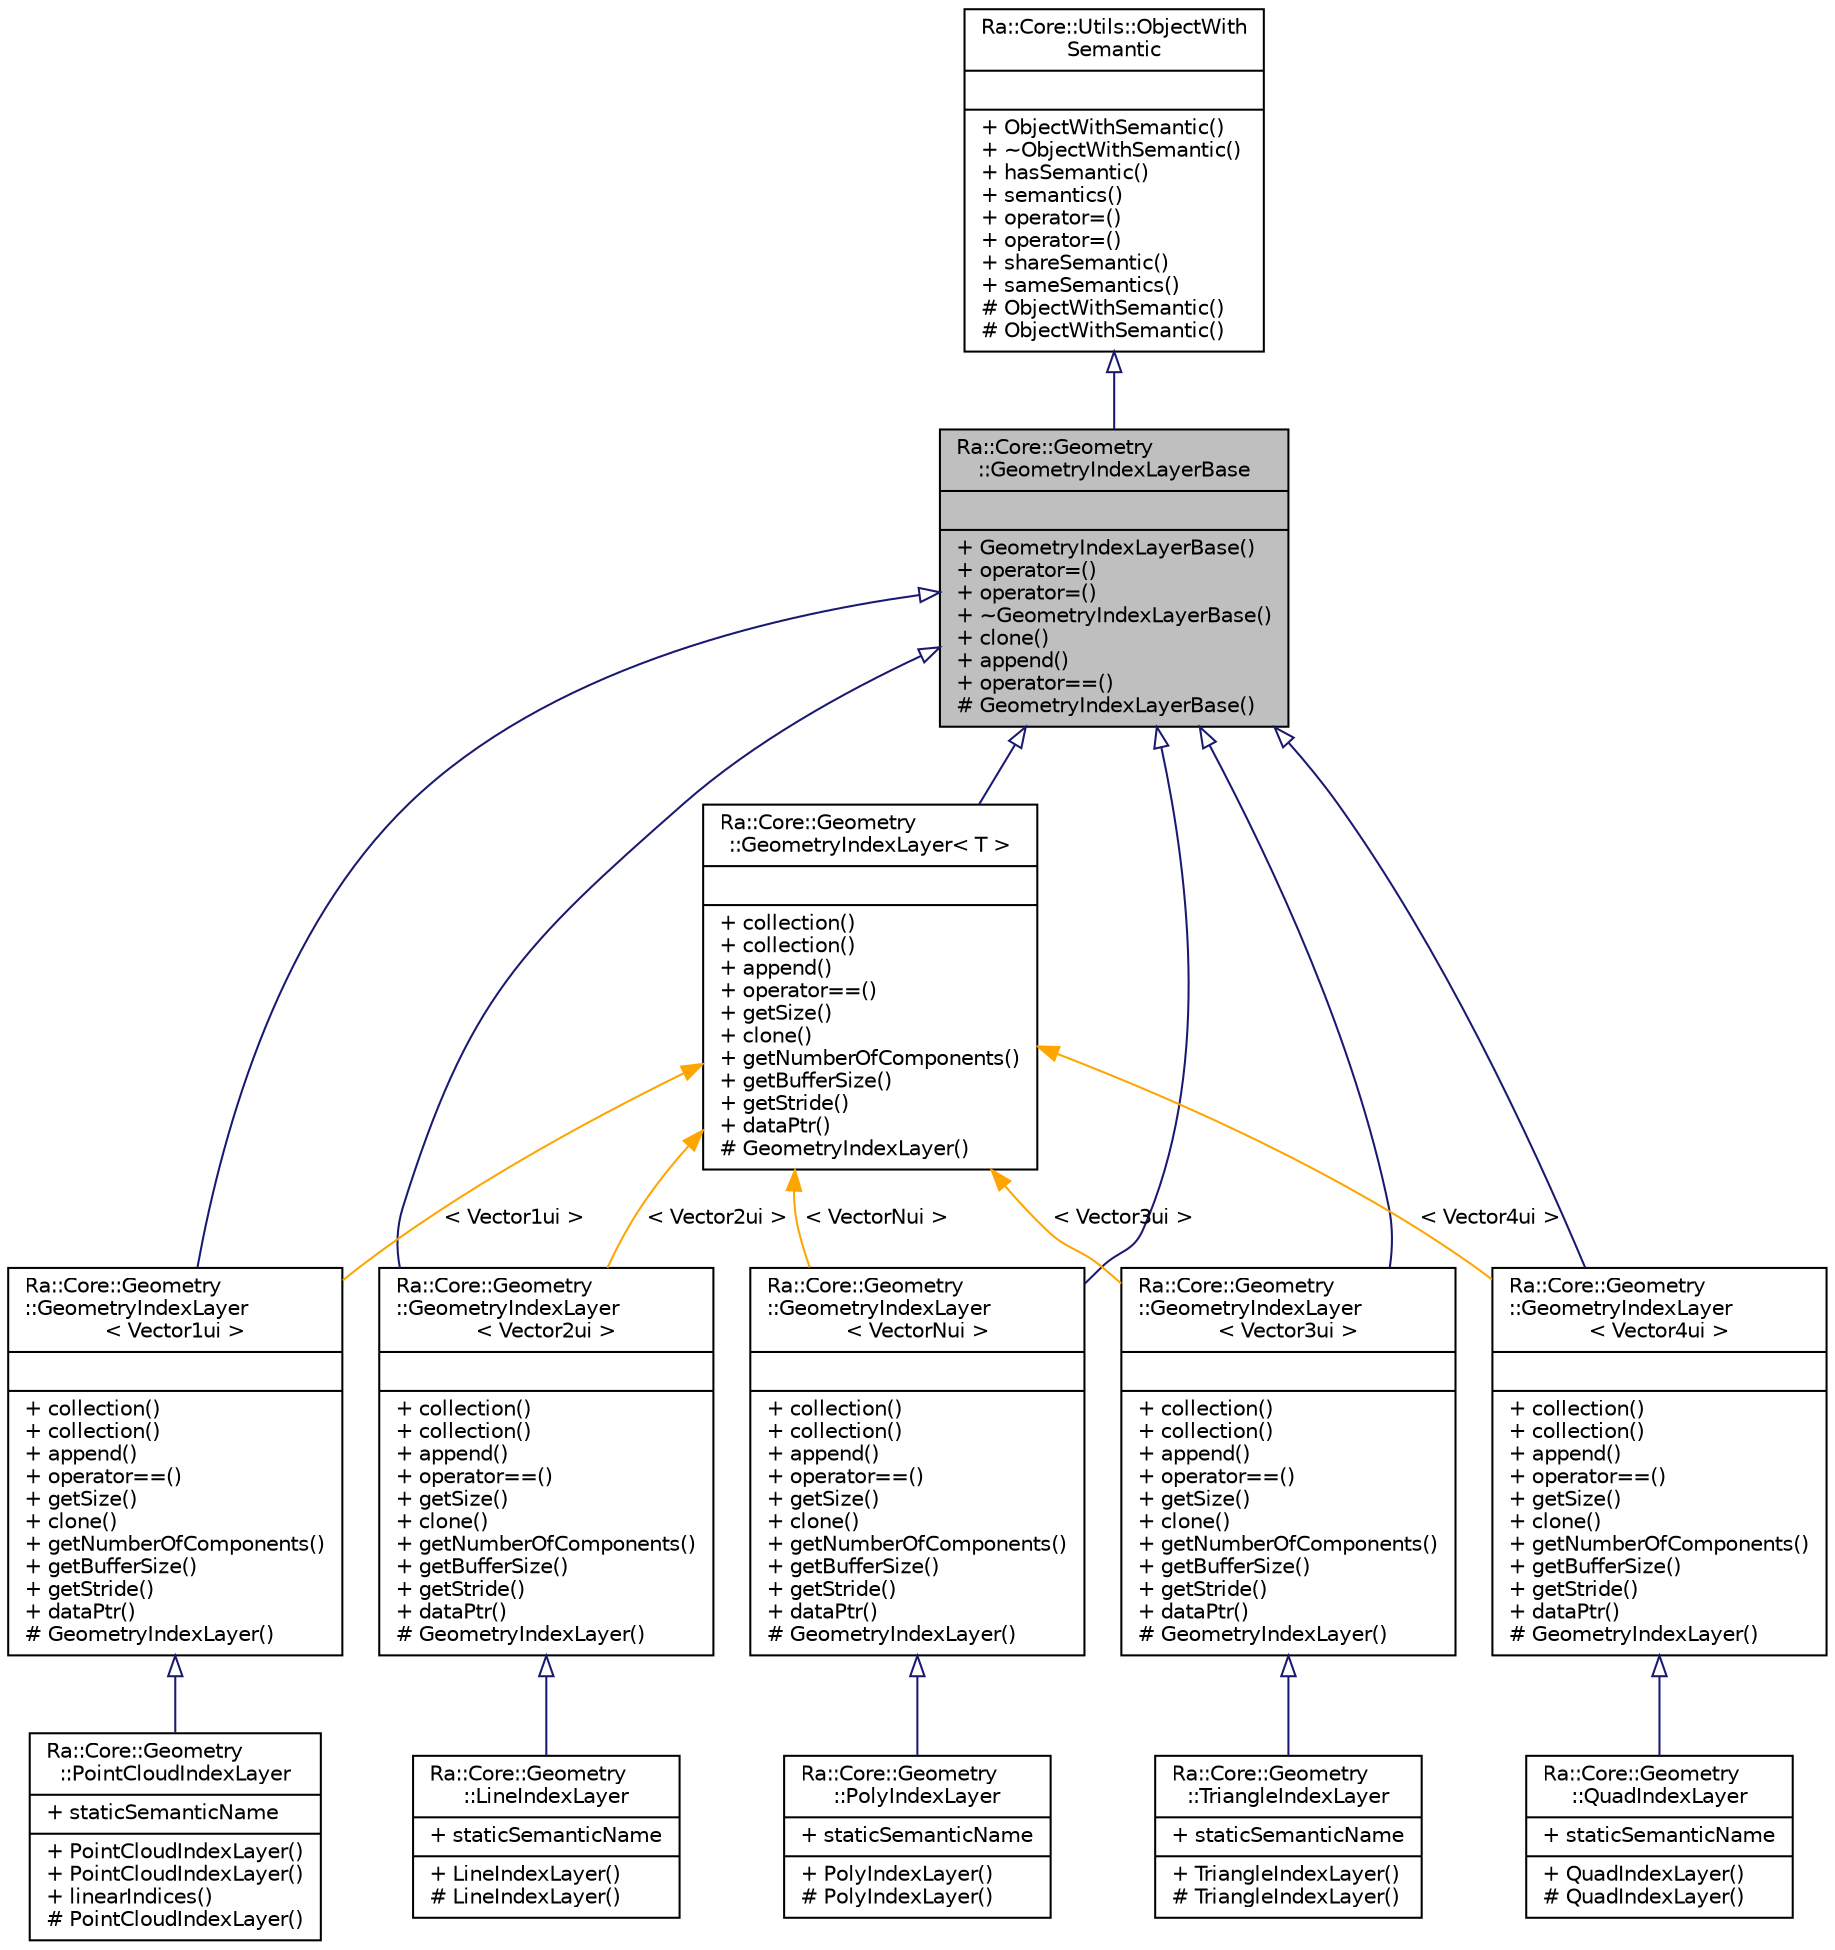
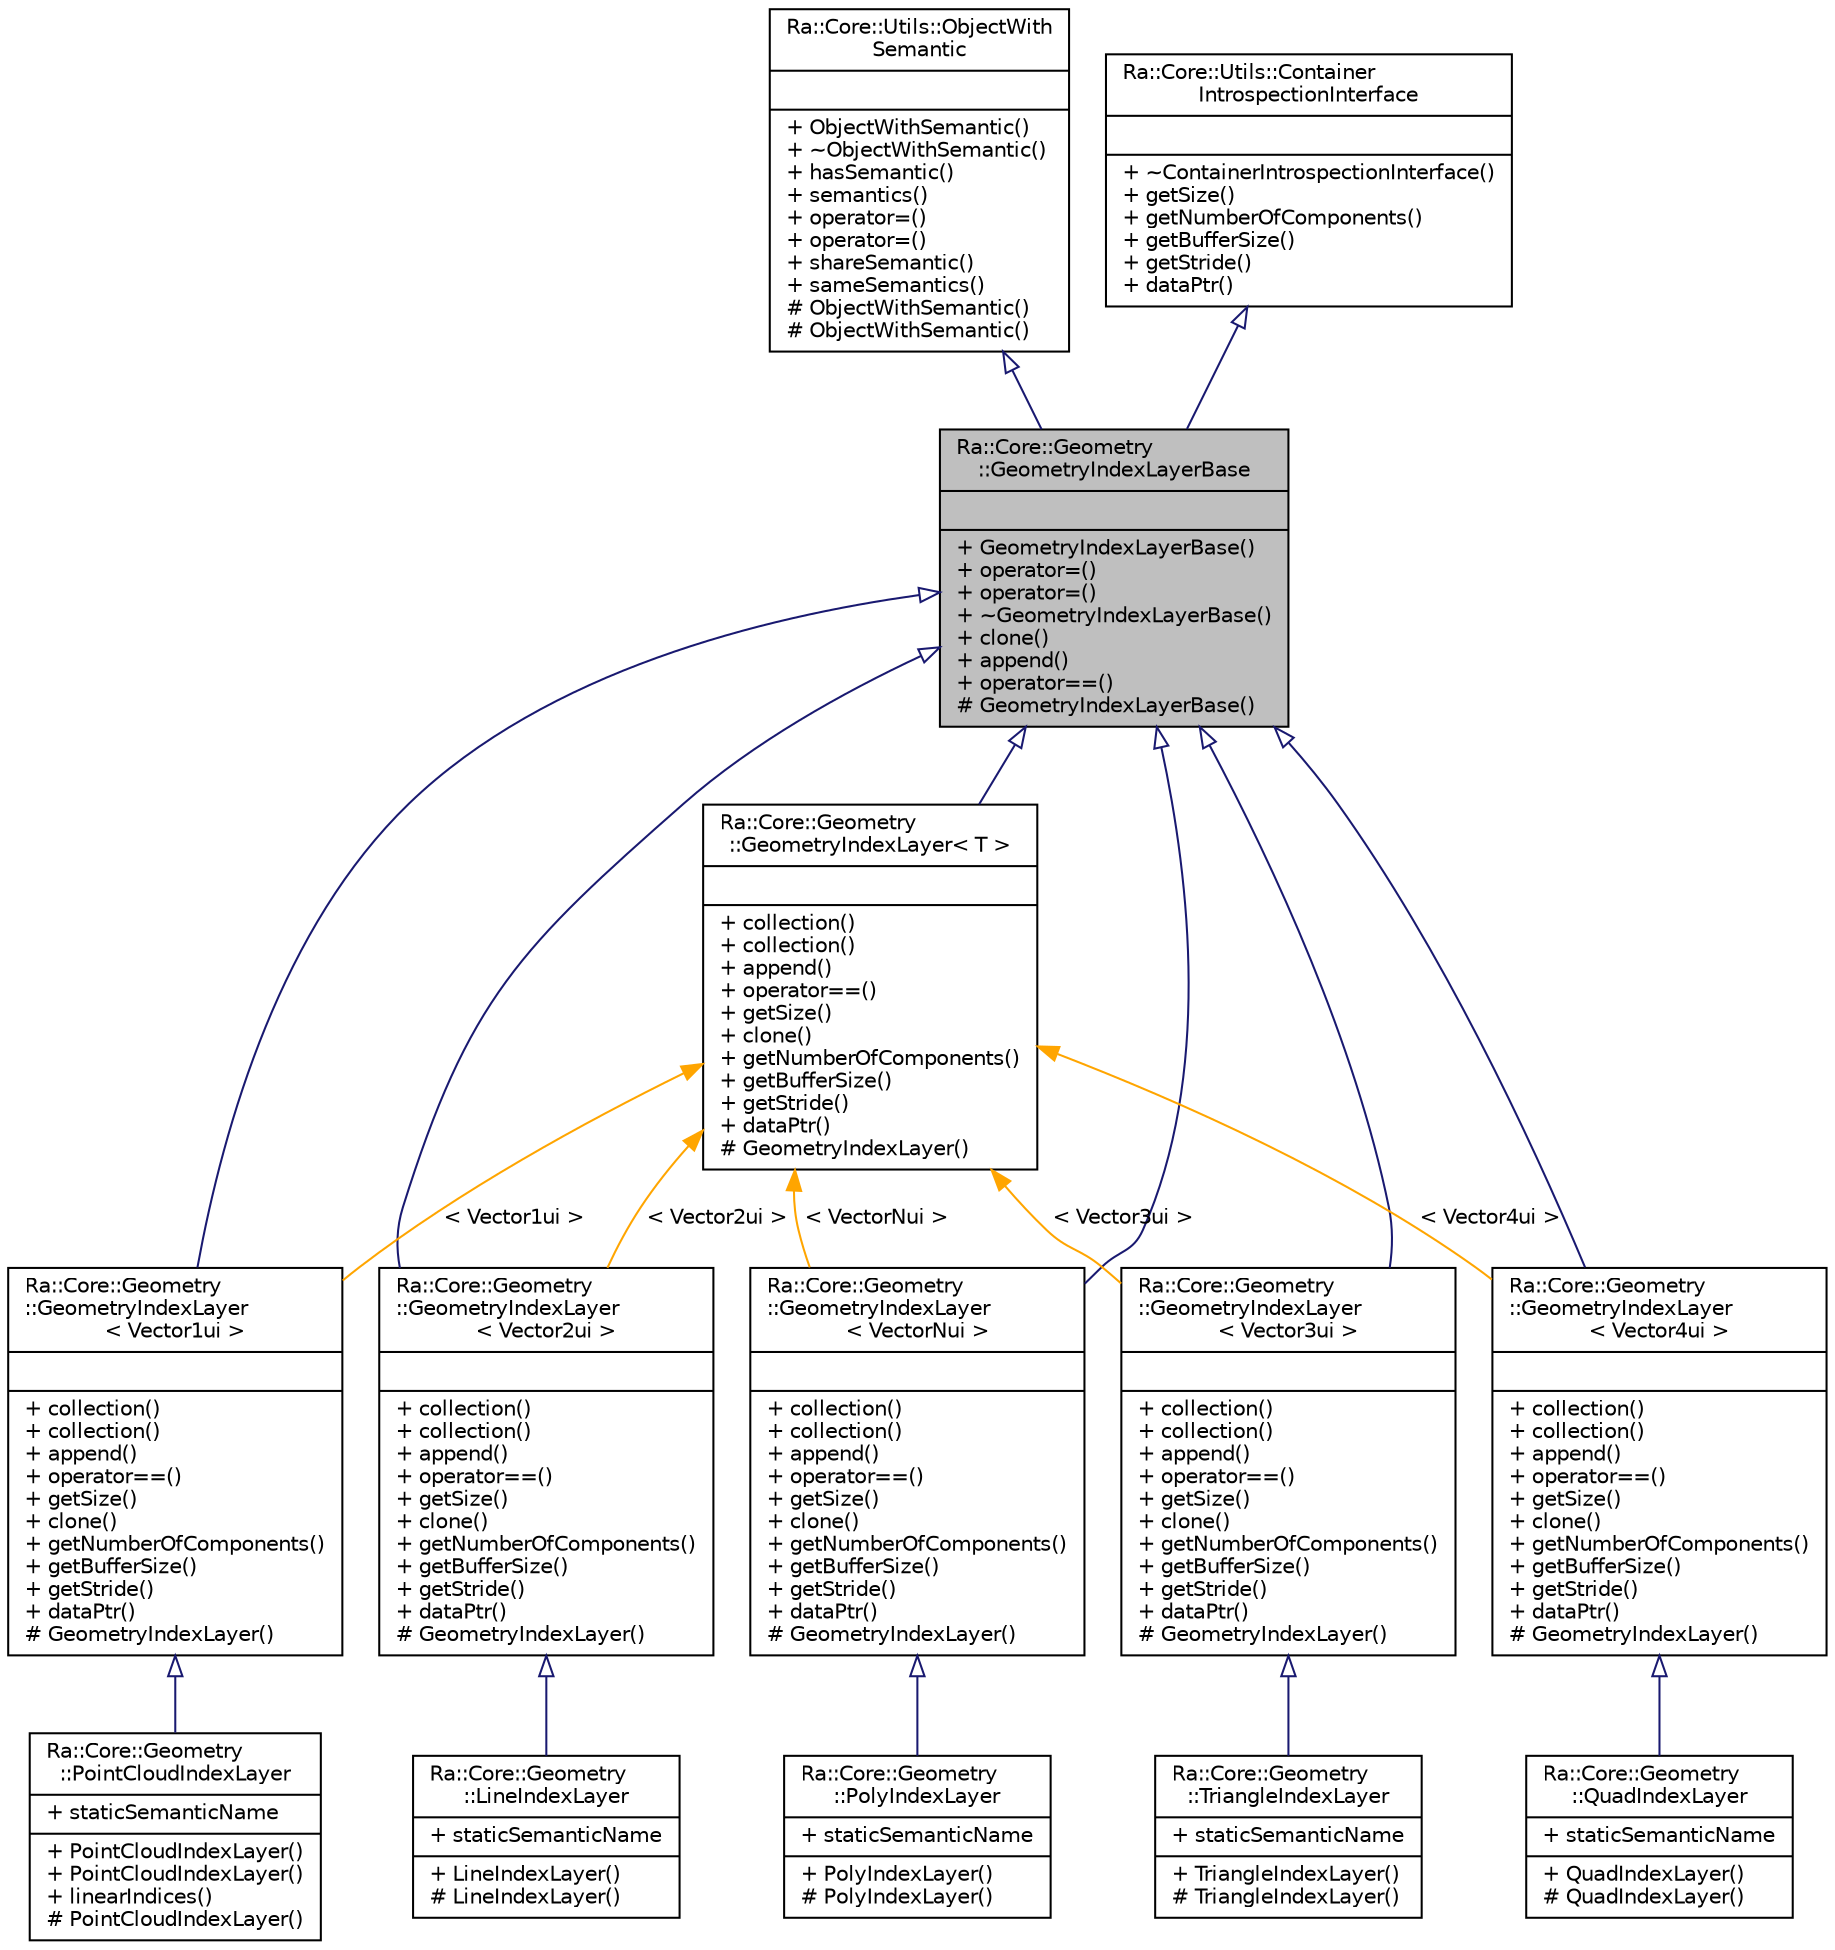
node "Ra::Core::Utils::Container": added
